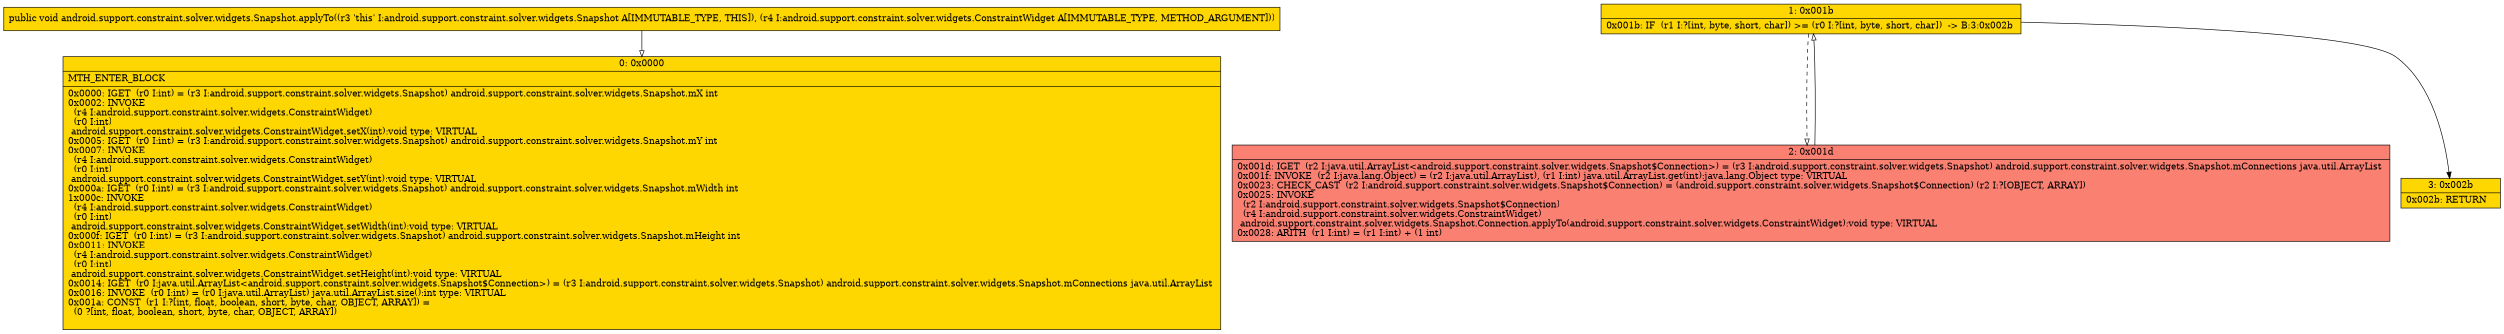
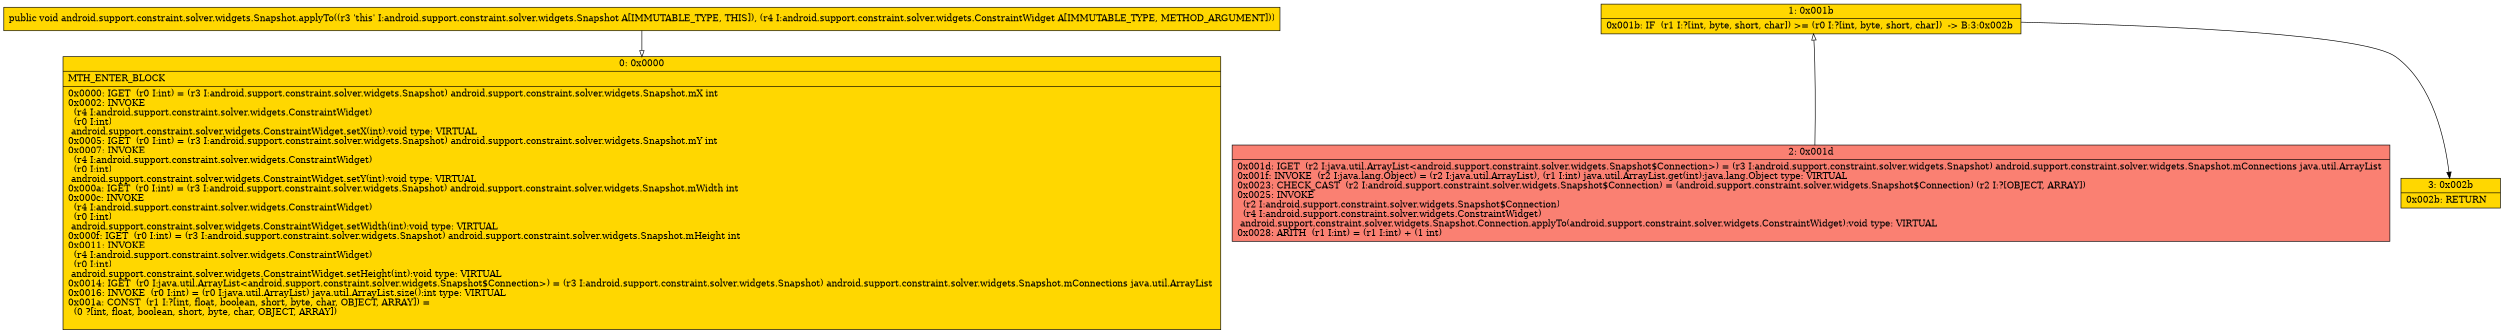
edge "1: 0x001b" -> "2: 0x001d": removed
node "0: 0x0000": text "1x000c: INVOKE" -> "0x000c: INVOKE"
